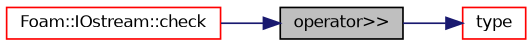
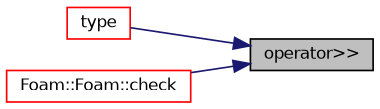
node "Foam::IOstream::check": label "Foam::IOstream::check" -> "Foam::Foam::check"
edge "operator>>" -> "type": reversed
